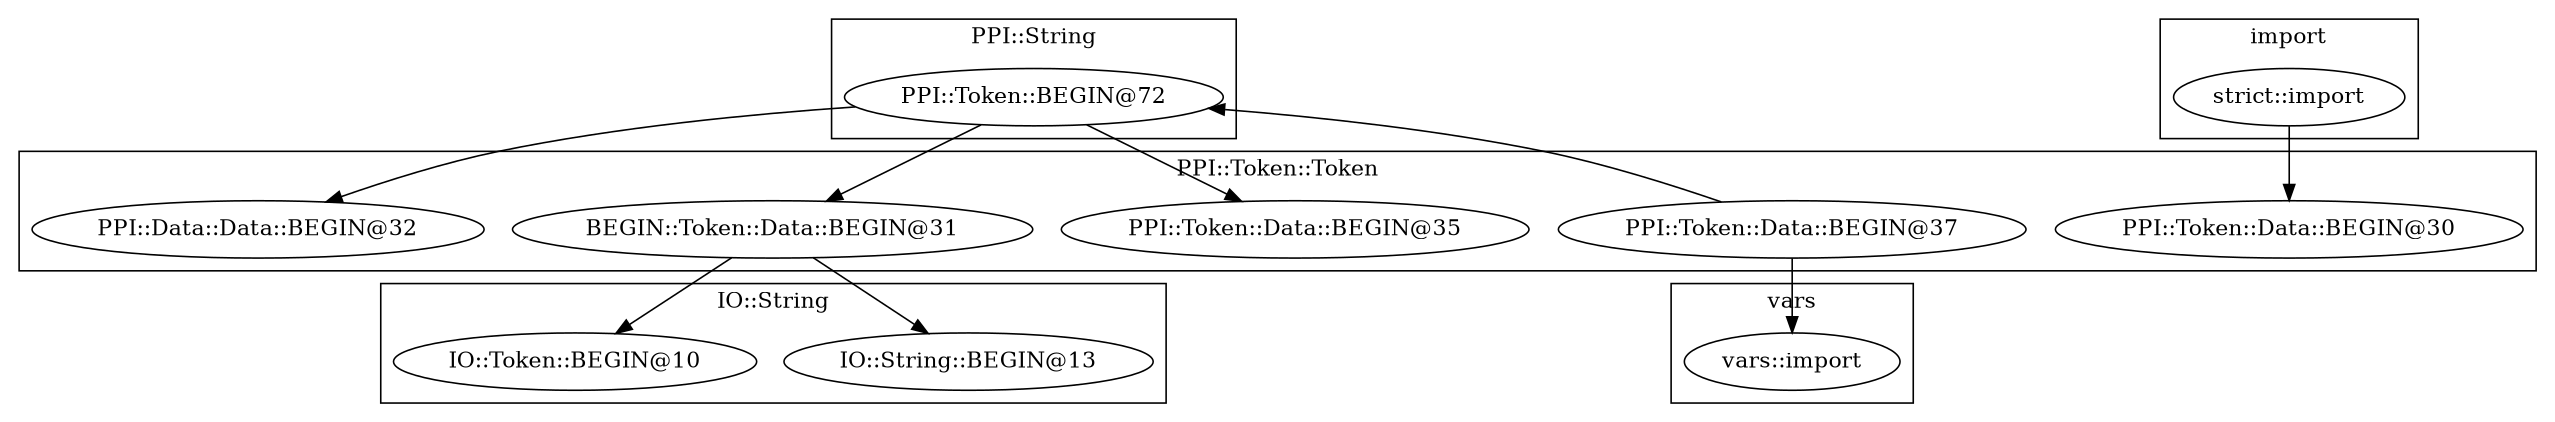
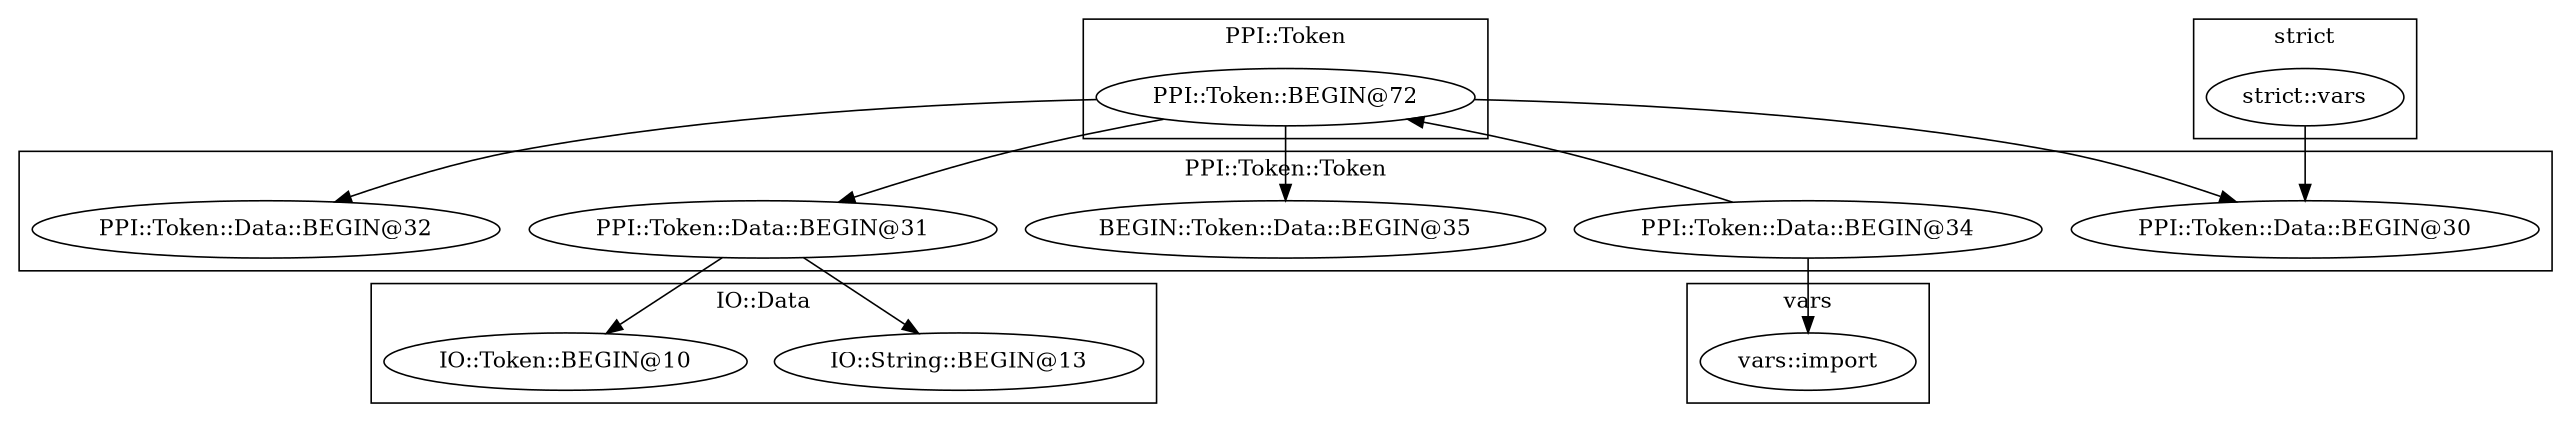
cluster "PPI::String": label "PPI::String" -> "PPI::Token"
cluster "import": label "import" -> "strict"
node "strict::import": label "strict::import" -> "strict::vars"
edge "PPI::Token::BEGIN@72" -> "PPI::Token::Data::BEGIN@30": added
node "PPI::Data::Data::BEGIN@32": label "PPI::Data::Data::BEGIN@32" -> "PPI::Token::Data::BEGIN@32"
node "BEGIN::Token::Data::BEGIN@31": label "BEGIN::Token::Data::BEGIN@31" -> "PPI::Token::Data::BEGIN@31"
node "PPI::Token::Data::BEGIN@35": label "PPI::Token::Data::BEGIN@35" -> "BEGIN::Token::Data::BEGIN@35"
node "PPI::Token::Data::BEGIN@37": label "PPI::Token::Data::BEGIN@37" -> "PPI::Token::Data::BEGIN@34"
cluster "IO::String": label "IO::String" -> "IO::Data"
